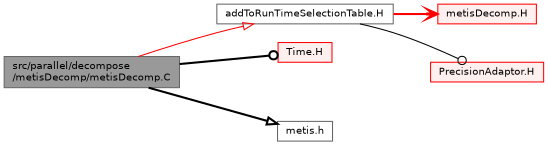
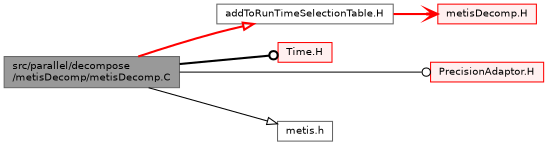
edge "addToRunTimeSelectionTable.H" -> "PrecisionAdaptor.H": now "src/parallel/decompose /metisDecomp/metisDecomp.C" -> "PrecisionAdaptor.H"
edge "src/parallel/decompose /metisDecomp/metisDecomp.C" -> "addToRunTimeSelectionTable.H": style solid -> bold
edge "src/parallel/decompose /metisDecomp/metisDecomp.C" -> "metis.h": style bold -> solid
